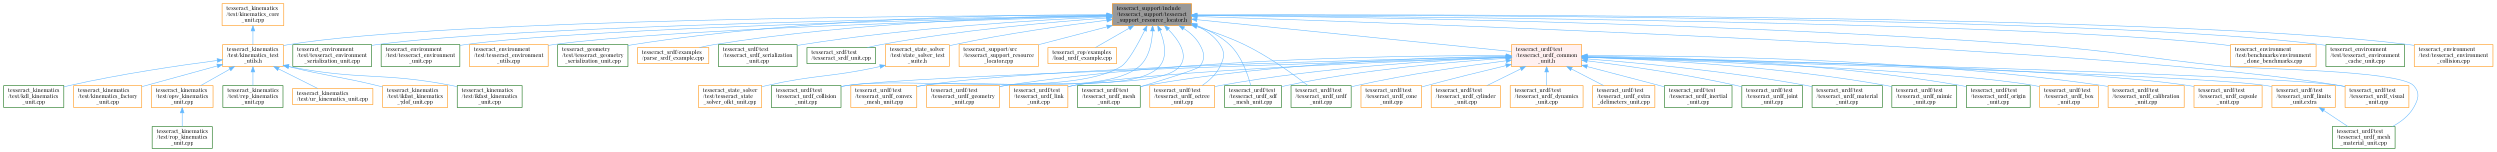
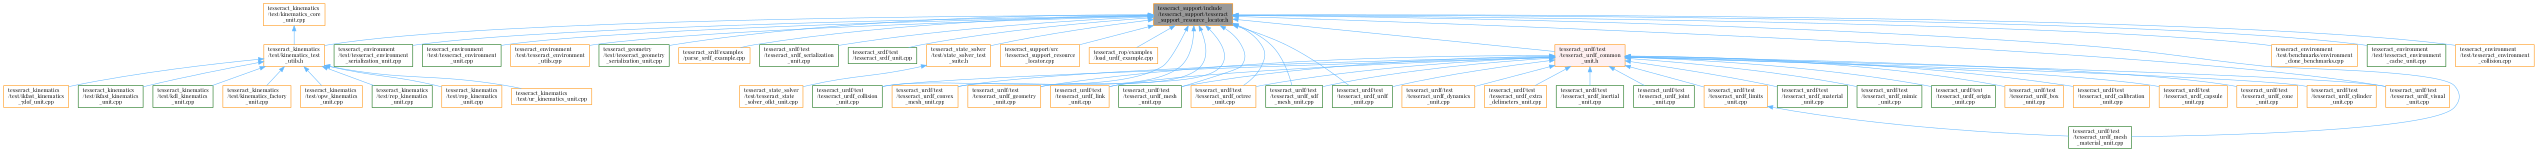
node "tesseract_urdf/test /tesseract_urdf_limits _unit.extra": label "tesseract_urdf/test /tesseract_urdf_limits _unit.extra" -> "tesseract_urdf/test /tesseract_urdf_limits _unit.cpp"
edge "tesseract_kinematics /test/rop_kinematics _unit.cpp" -> "tesseract_kinematics /test/opw_kinematics _unit.cpp": now "tesseract_kinematics /test/rop_kinematics _unit.cpp" -> "tesseract_kinematics /test/kinematics_test _utils.h"
node "tesseract_kinematics /test/rop_kinematics _unit.cpp": color darkgreen -> darkorange
